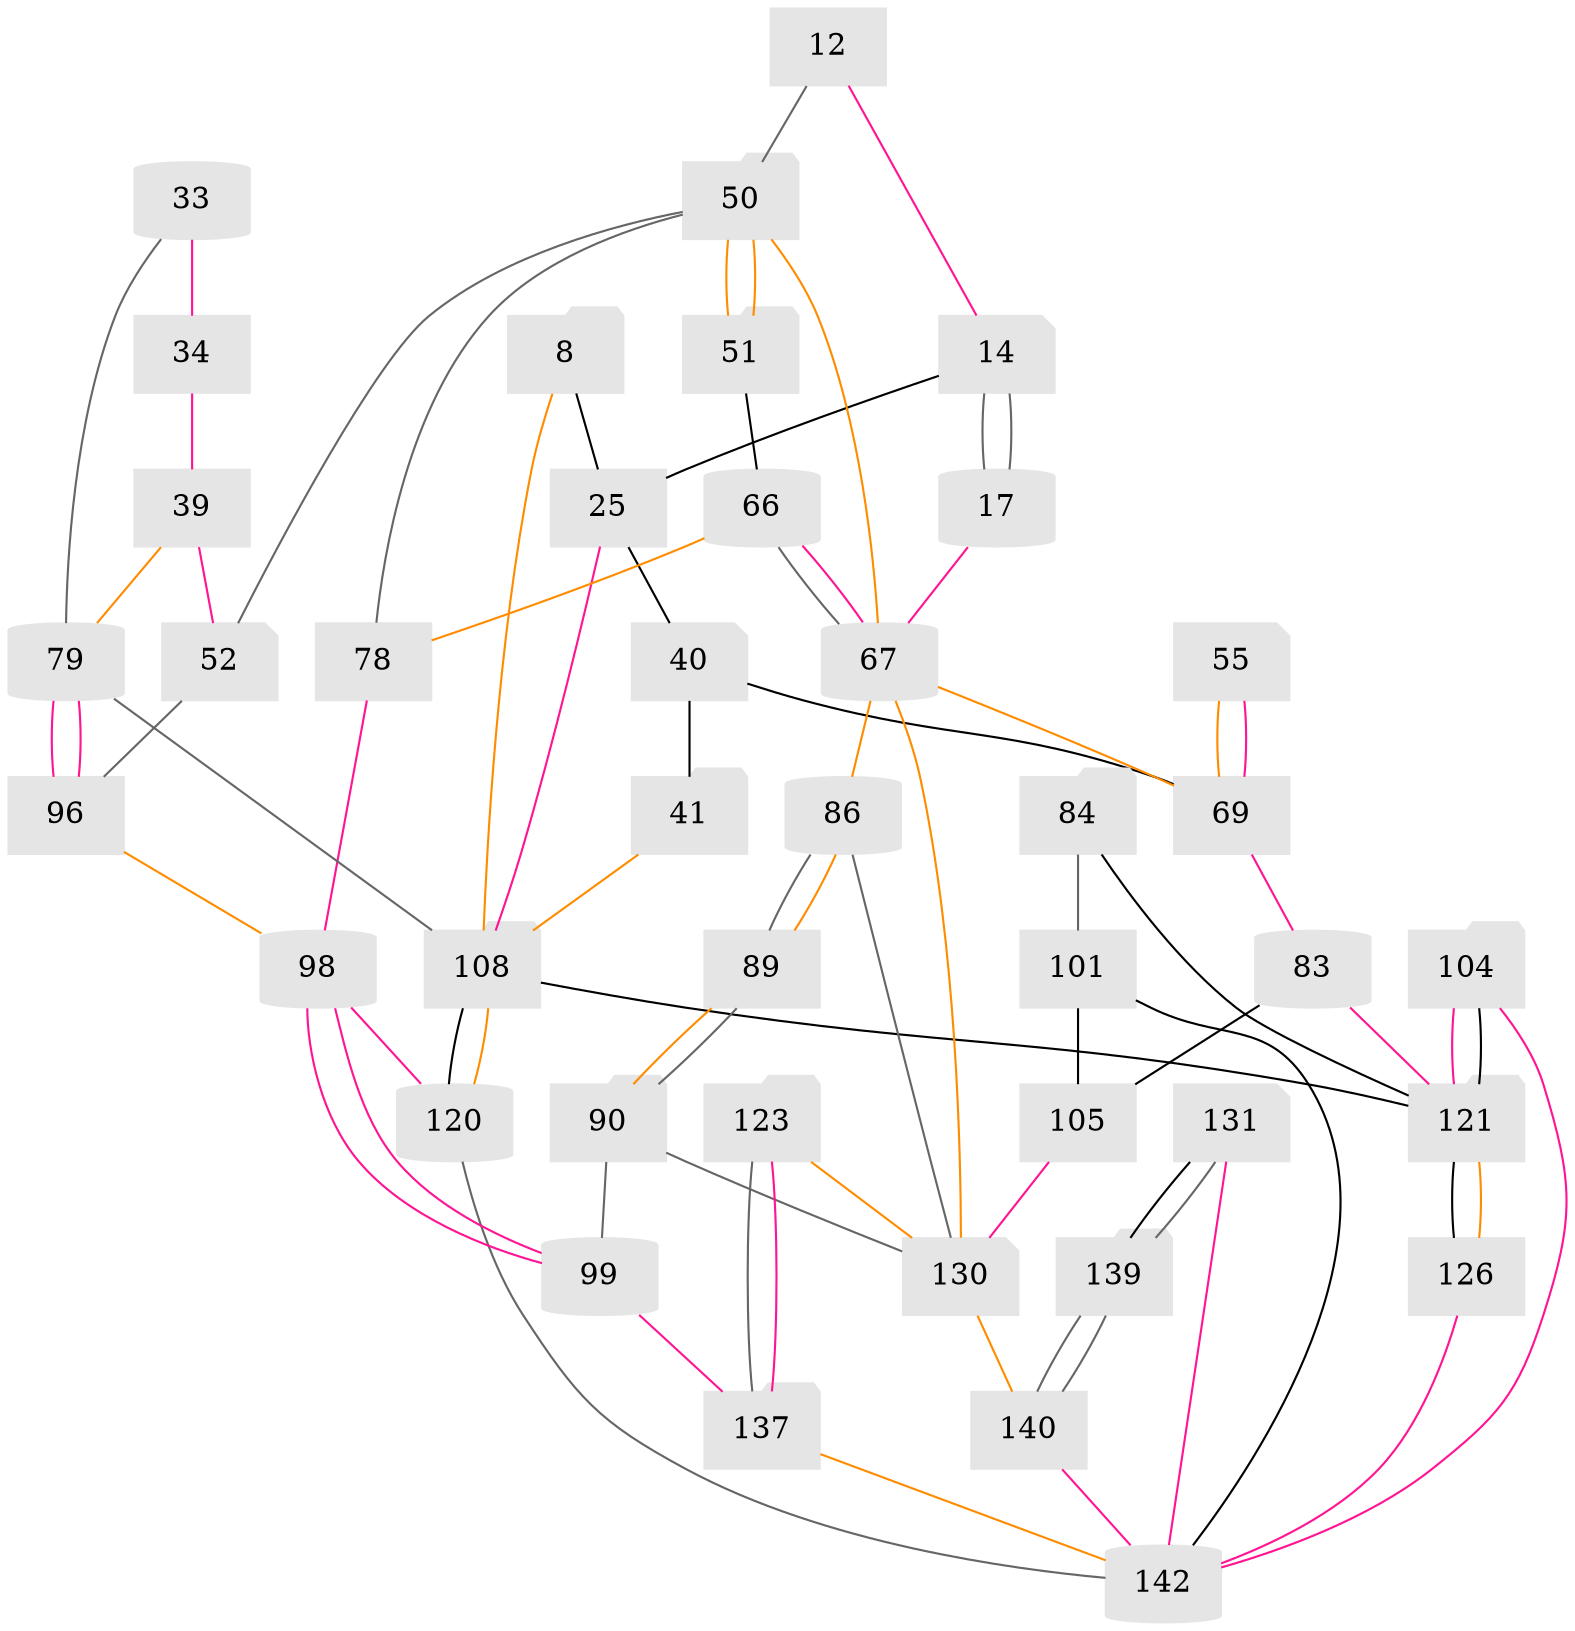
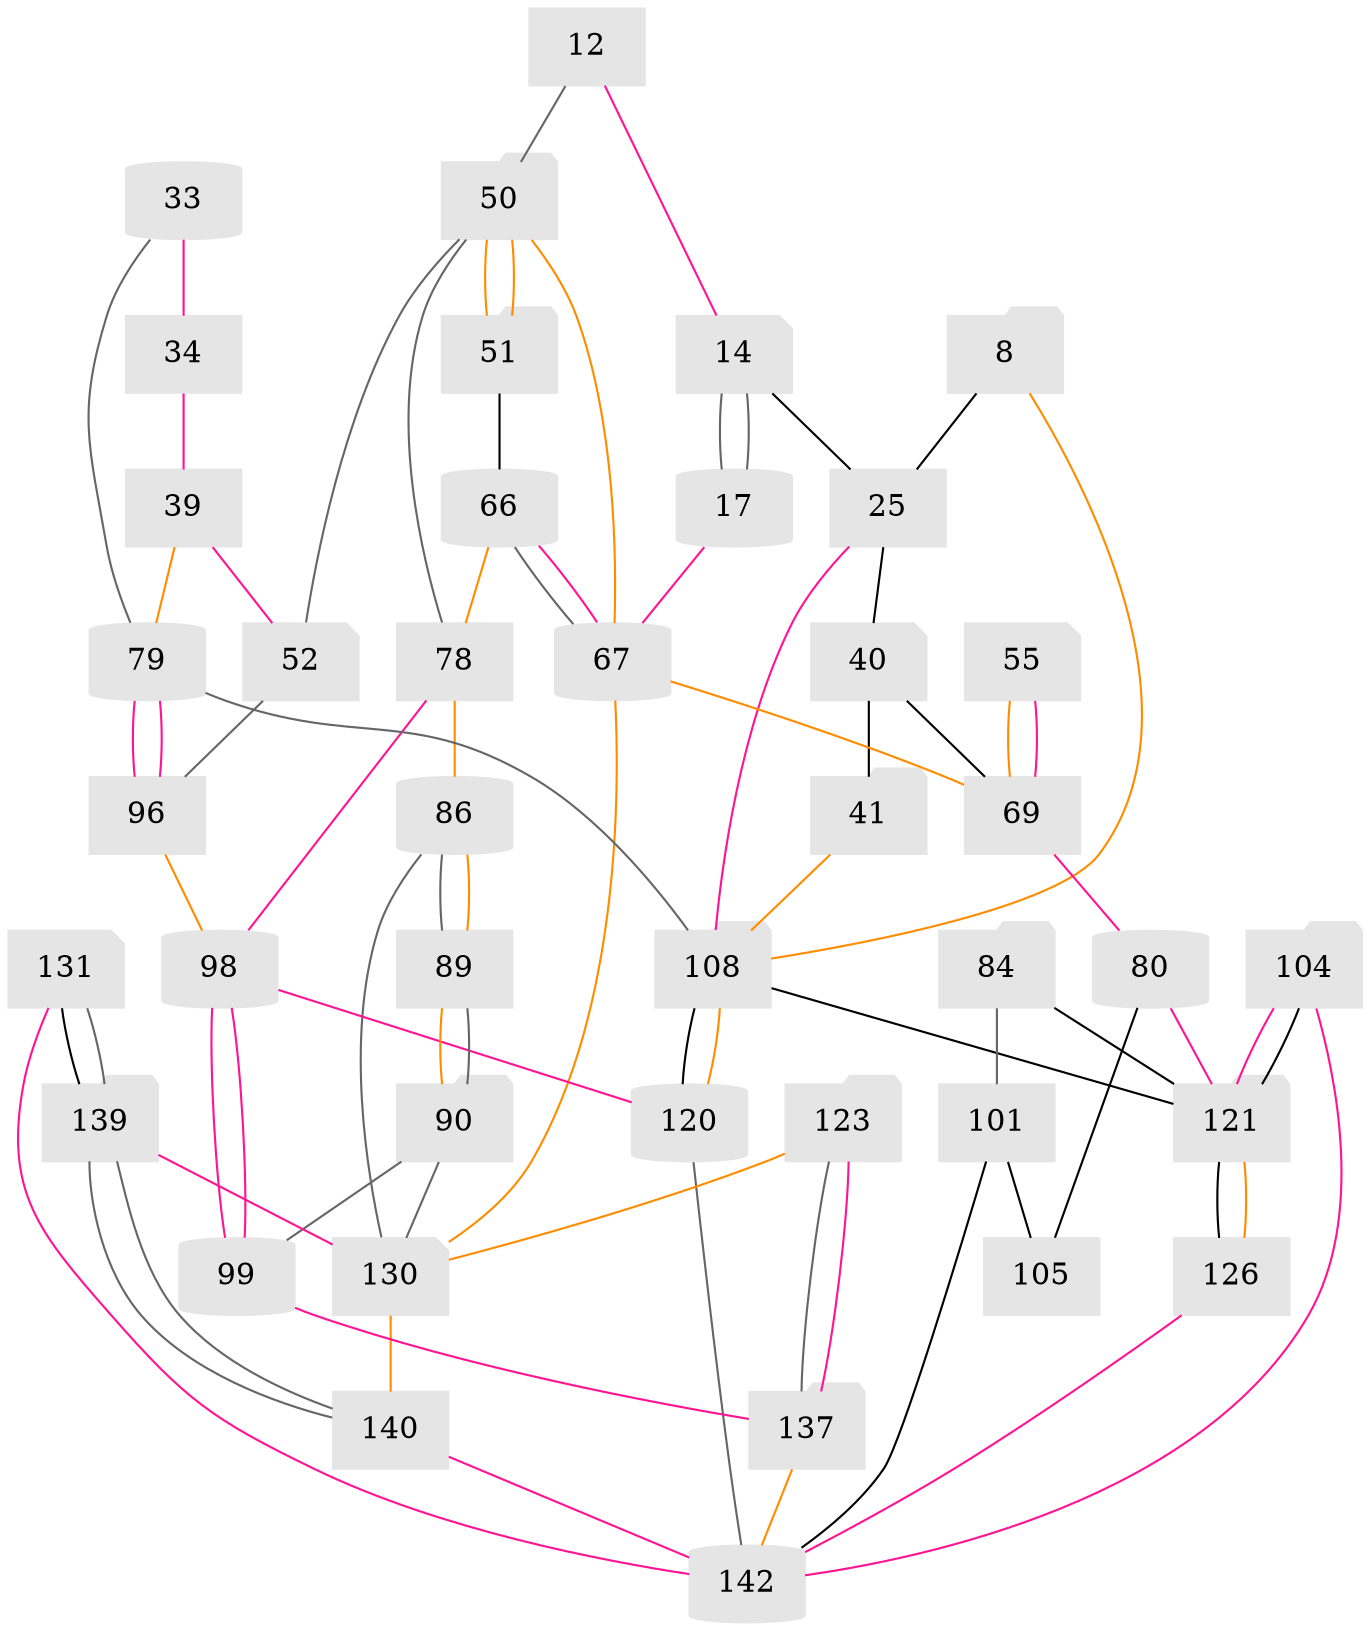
edge "67" -- "86": now "78" -- "86"
node "83": label "83" -> "80"
edge "105" -- "130": now "139" -- "130"
